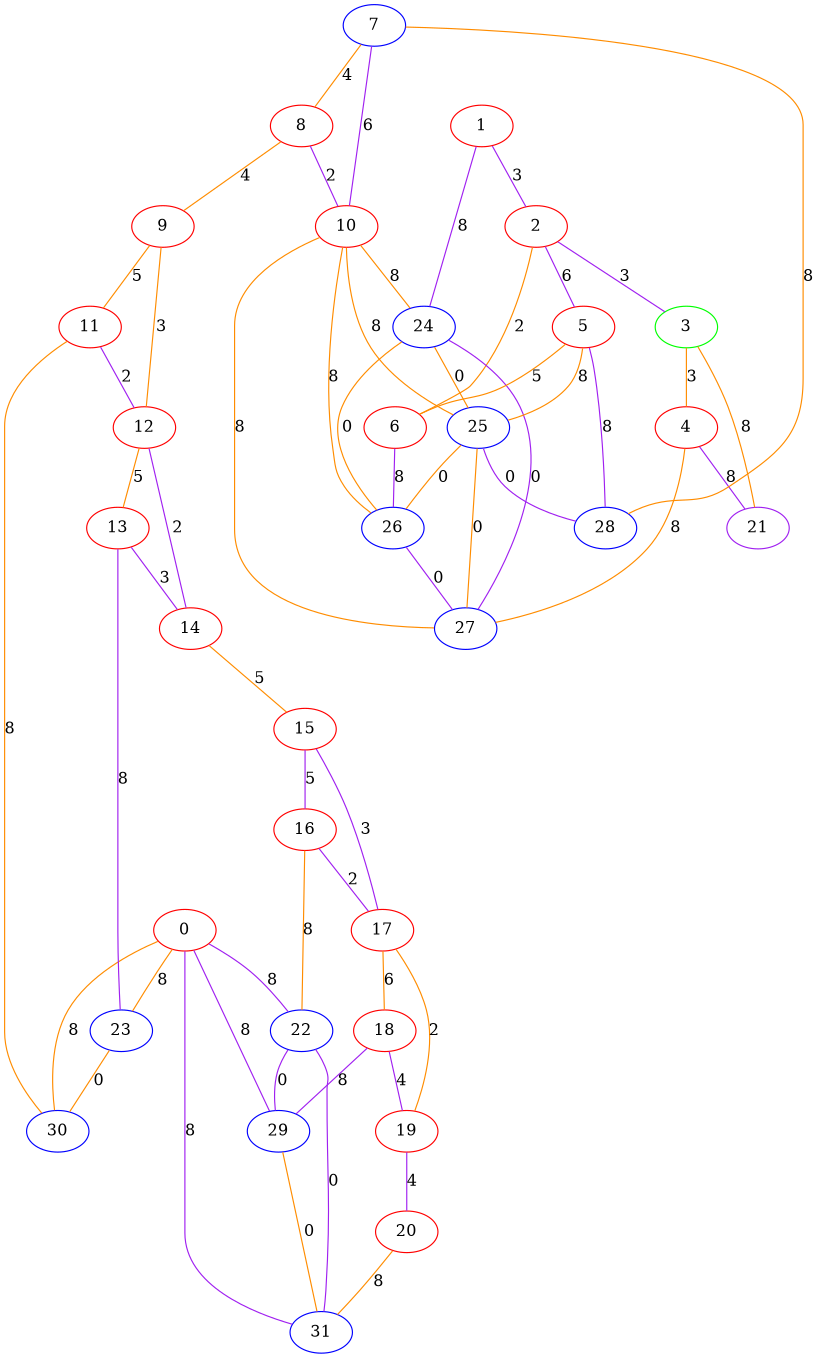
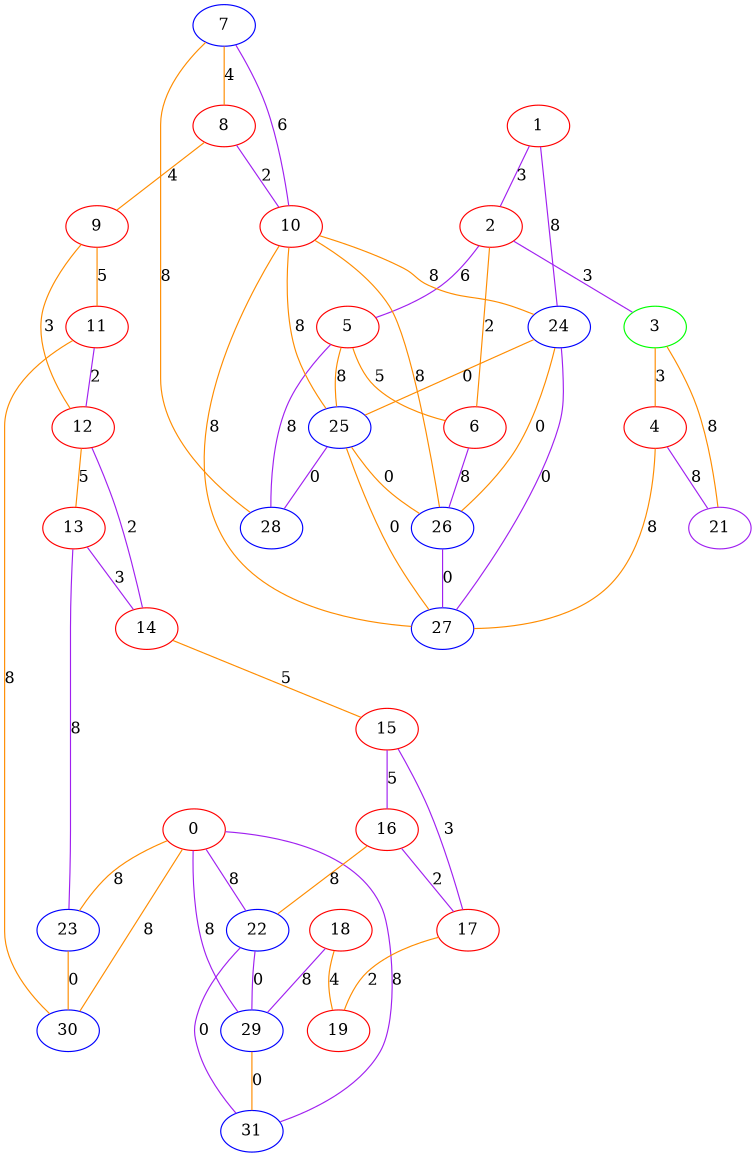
edge "17" -- "18": removed, label "6"
edge "18" -- "19": color purple -> darkorange
node "20": removed
